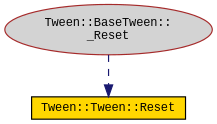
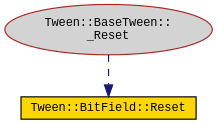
node "Tween::Tween::Reset": label "Tween::Tween::Reset" -> "Tween::BitField::Reset"
